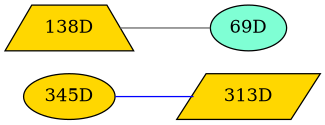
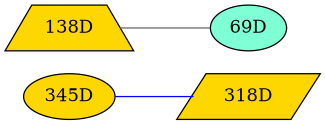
node "313D": label "313D" -> "318D"
